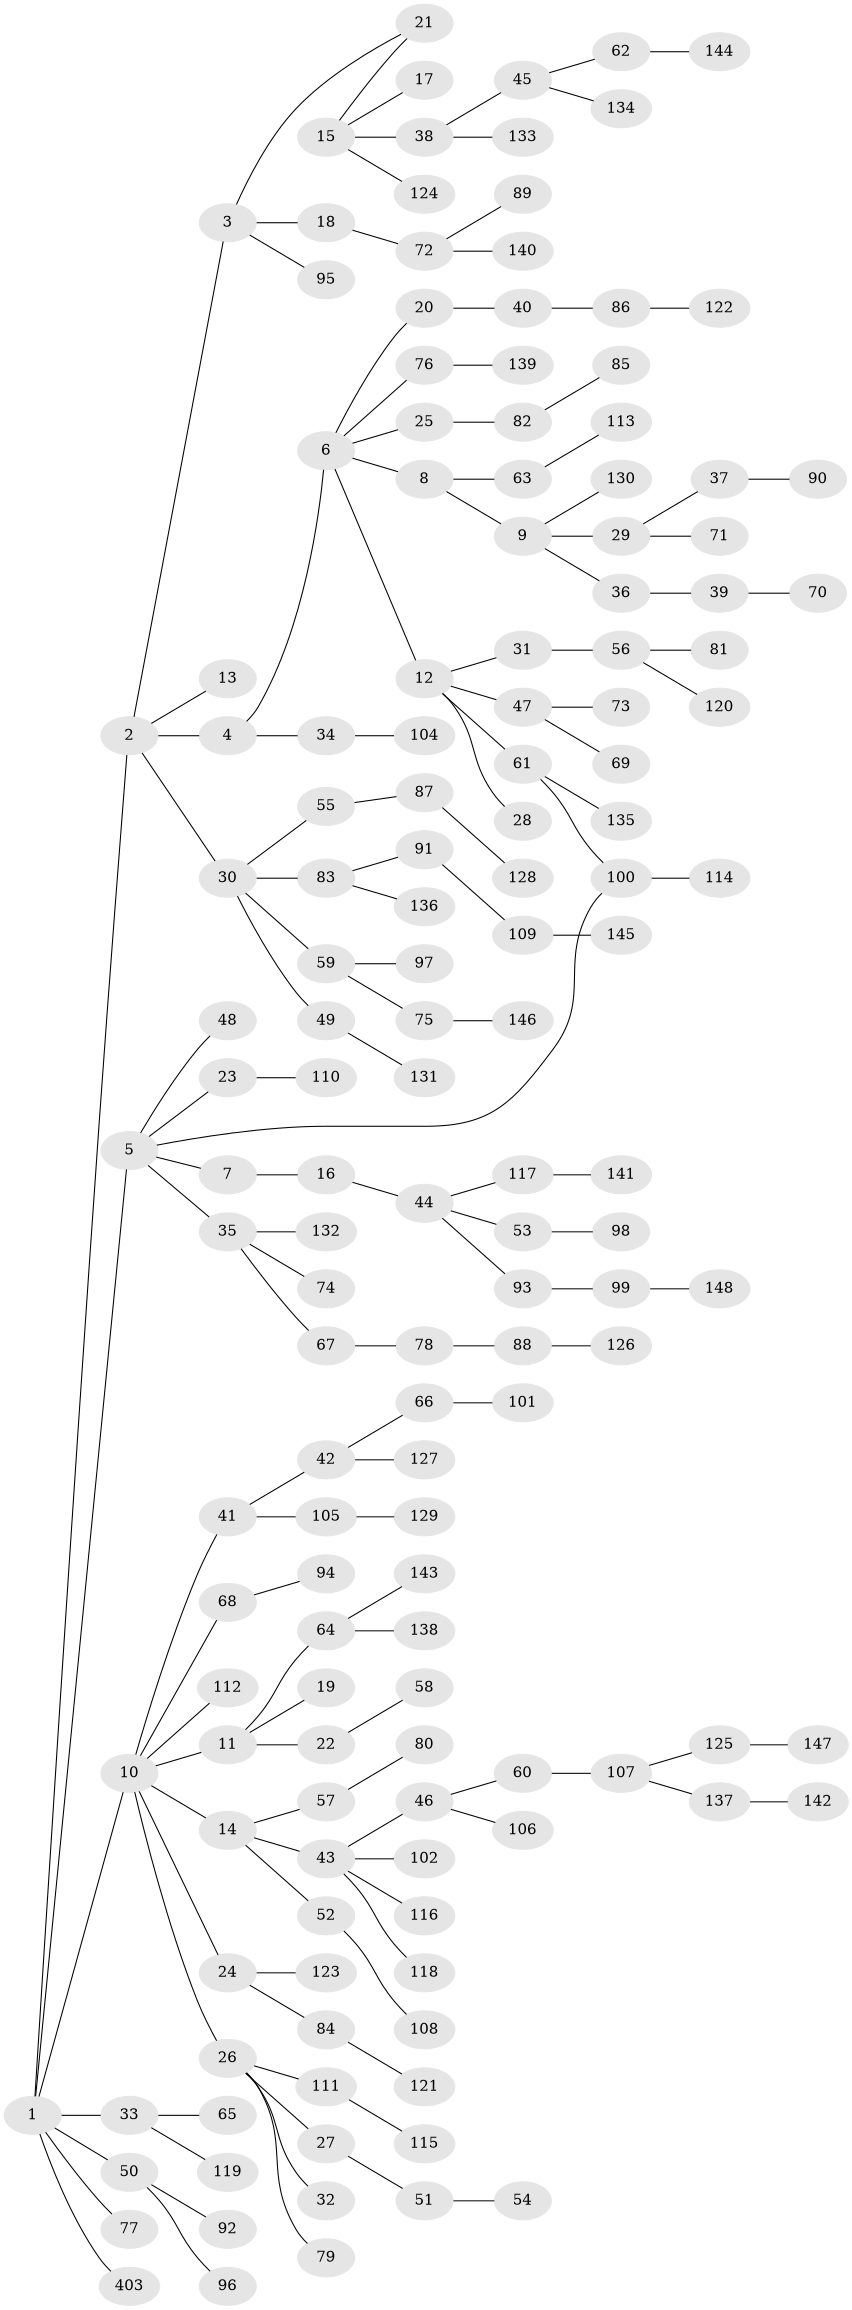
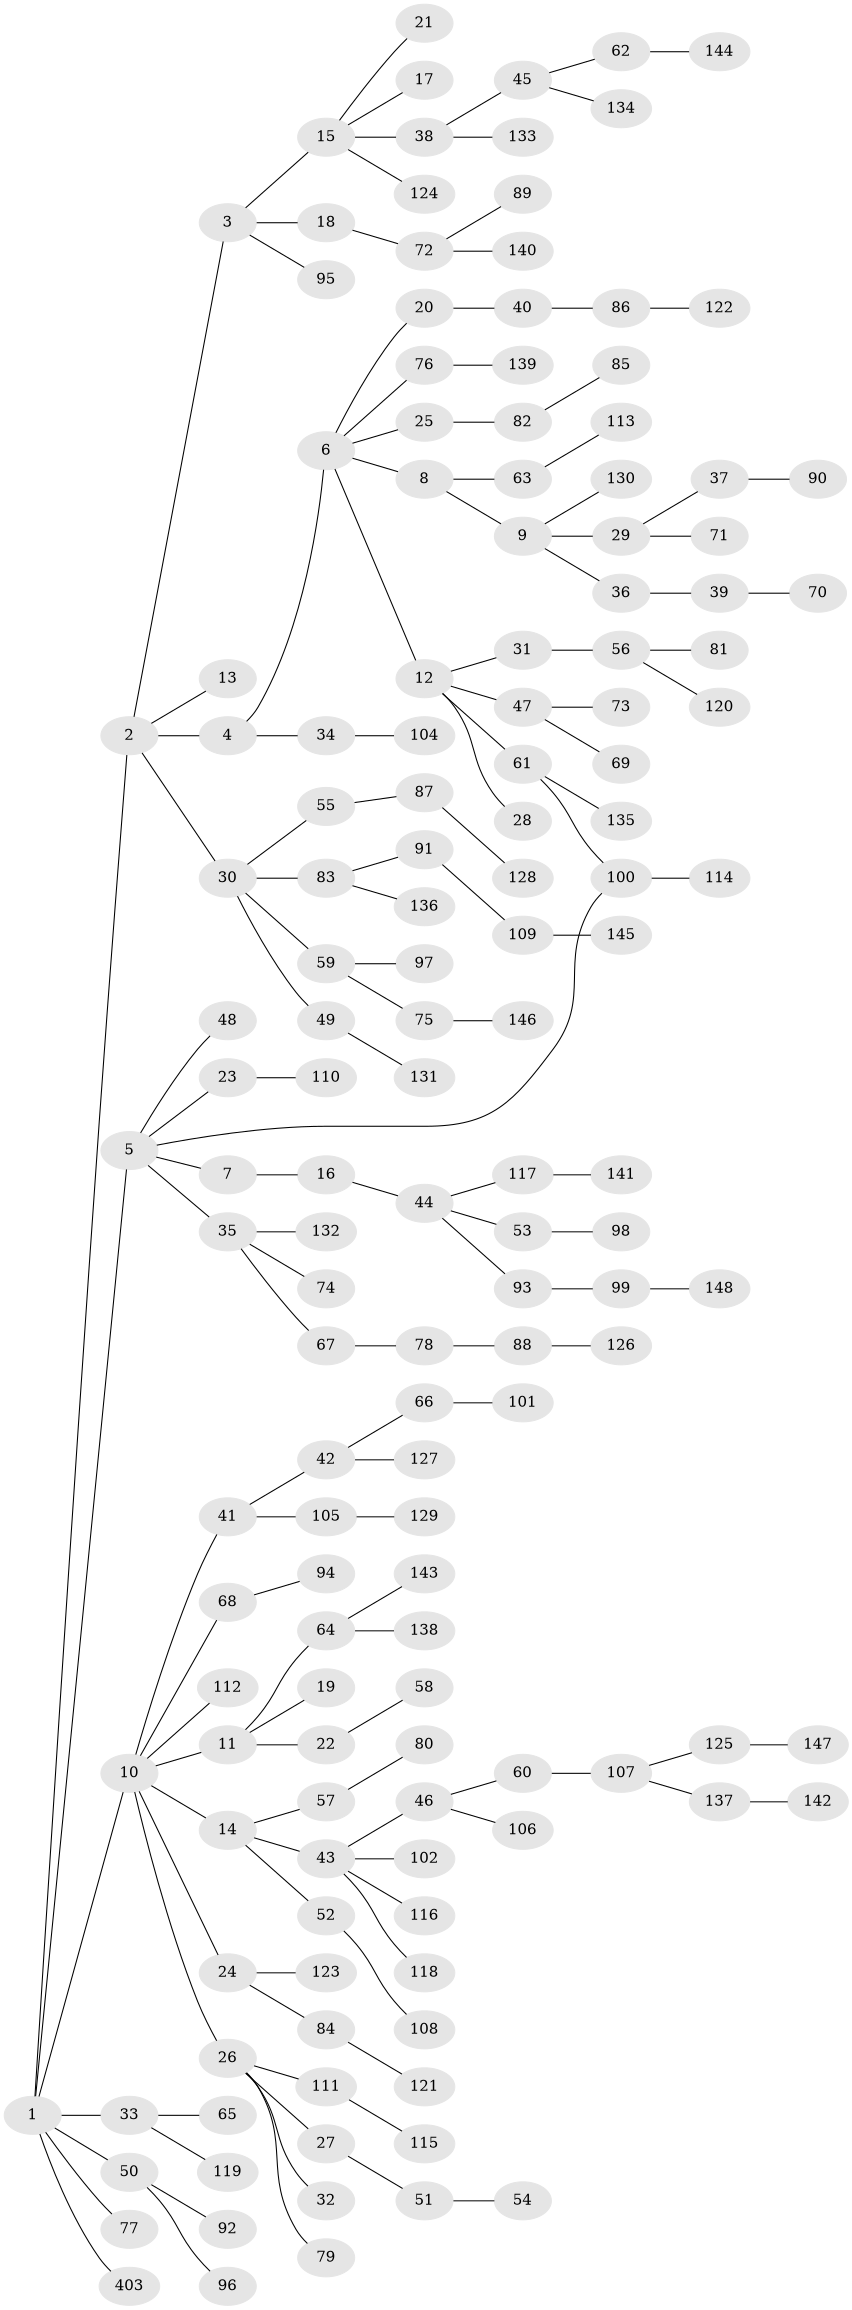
edge "21" -- "3": now "15" -- "3"
